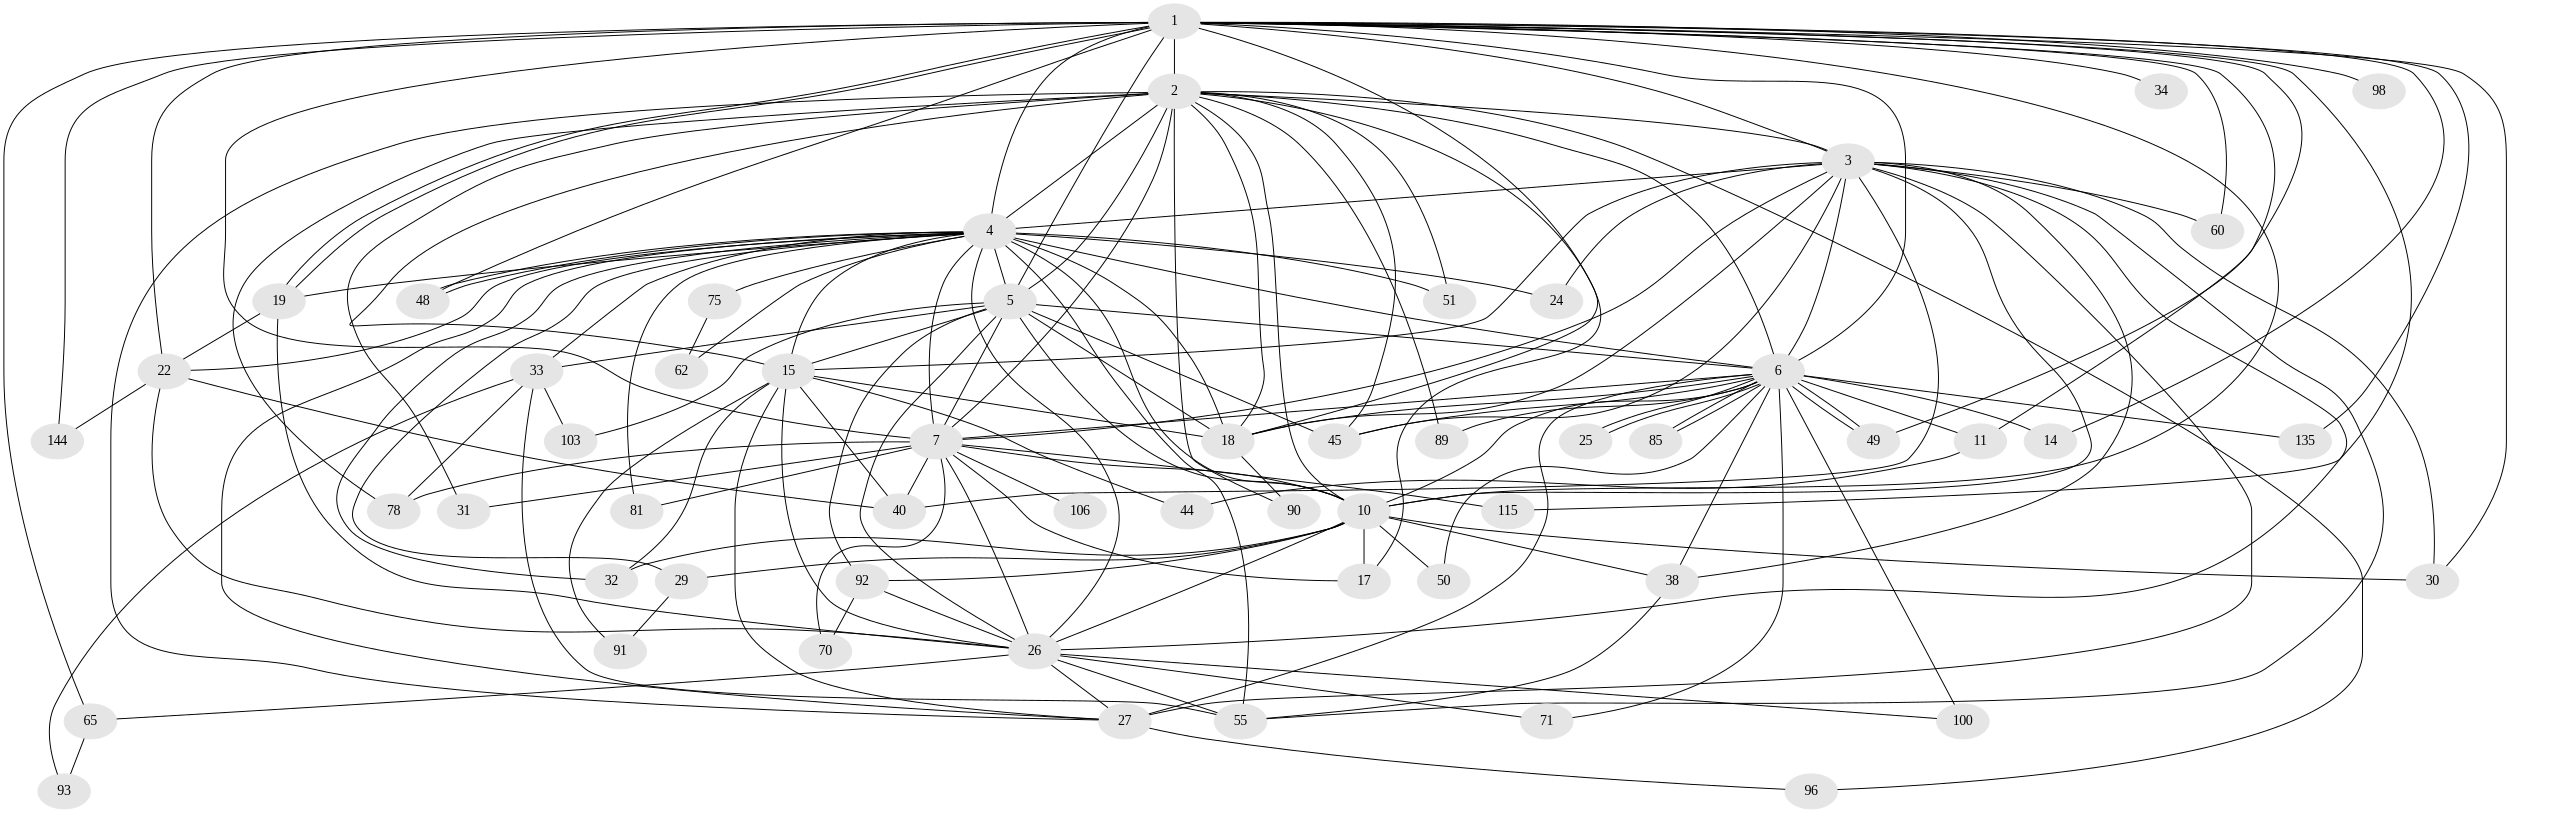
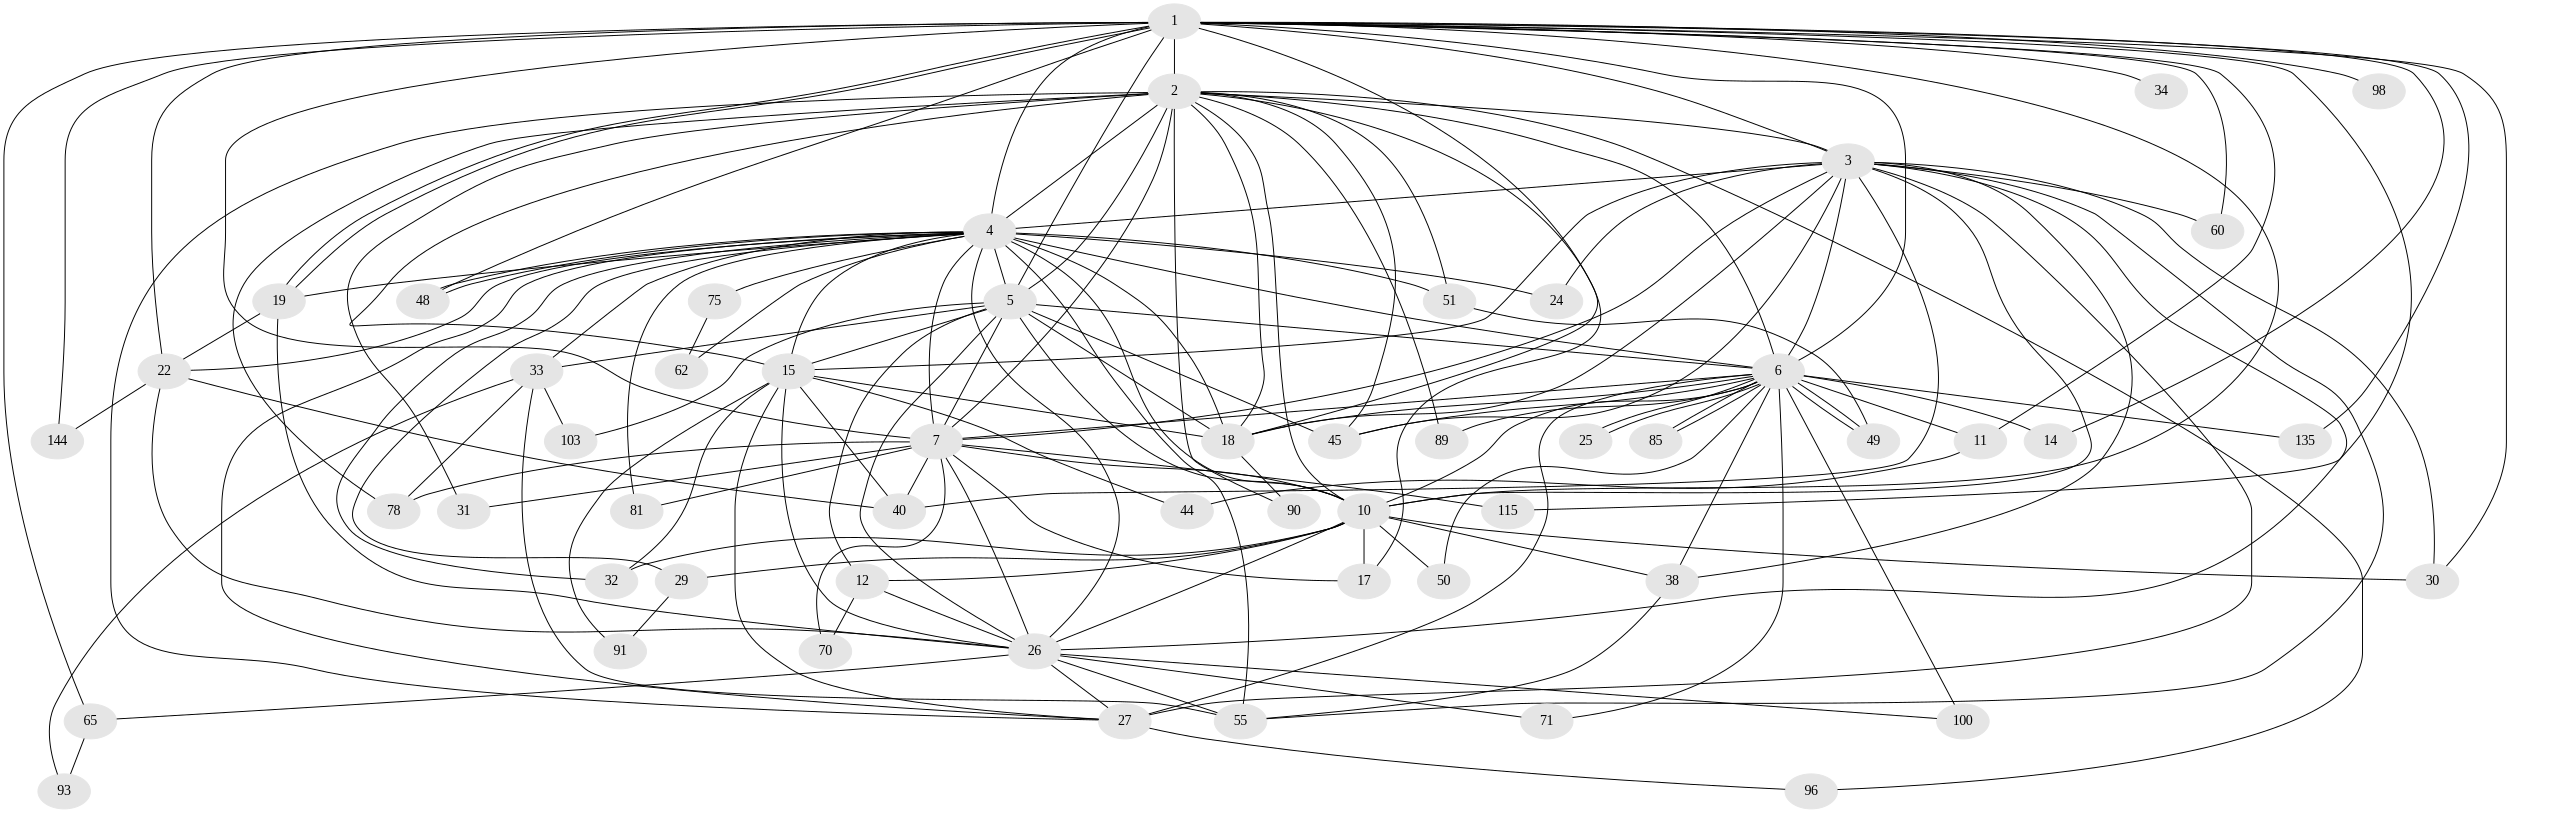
edge "1" -- "49": now "51" -- "49"
node "106": removed
node "92": label "92" -> "12"
